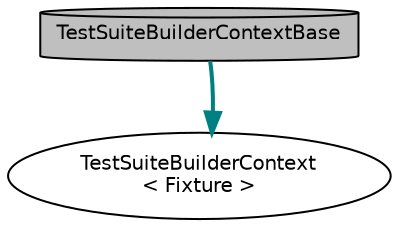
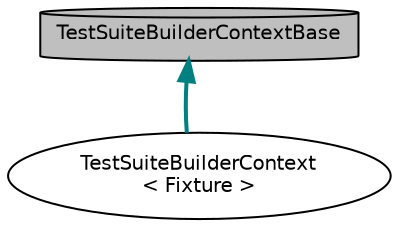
edge "TestSuiteBuilderContextBase" -> "TestSuiteBuilderContext < Fixture >": reversed
